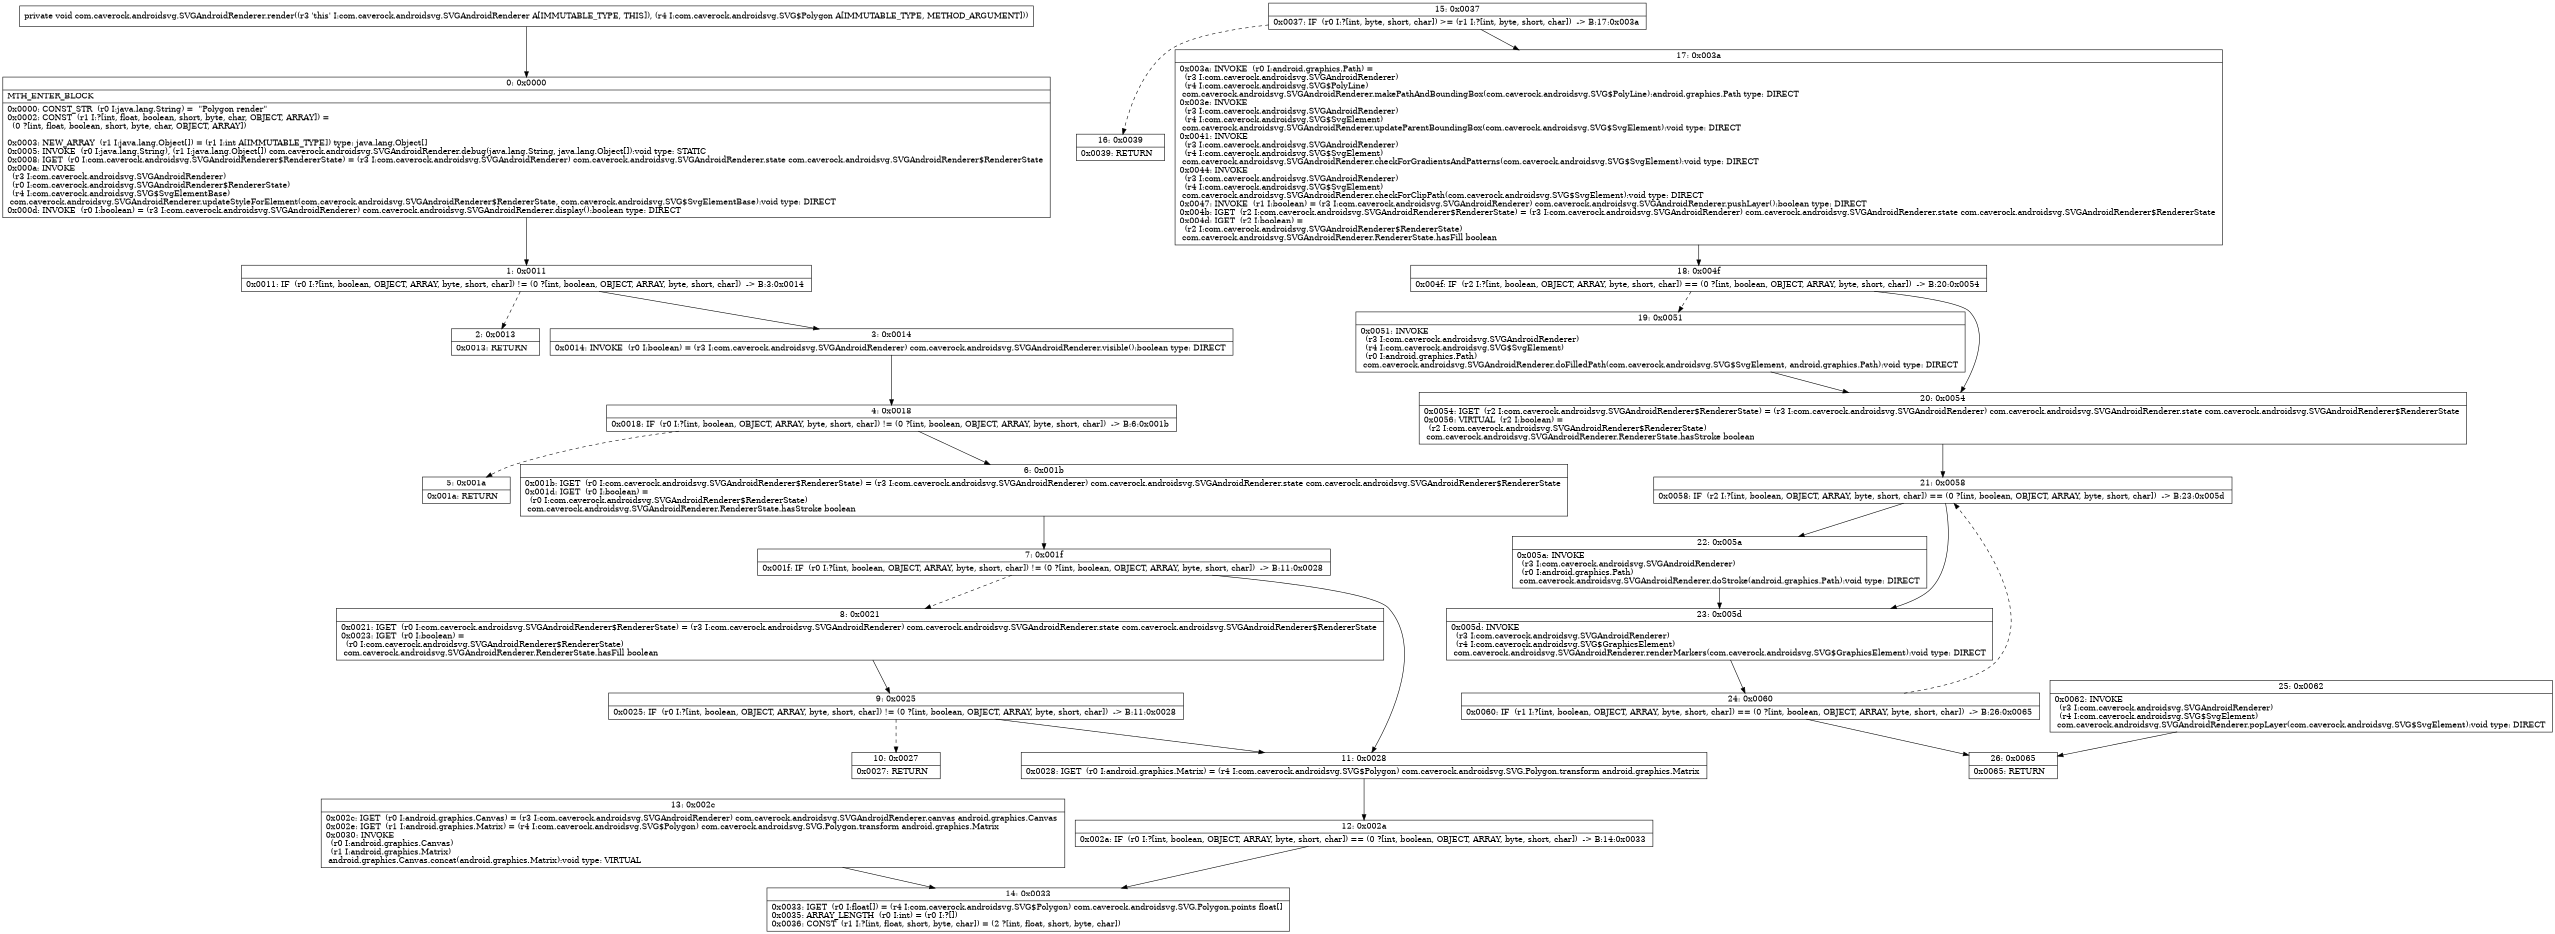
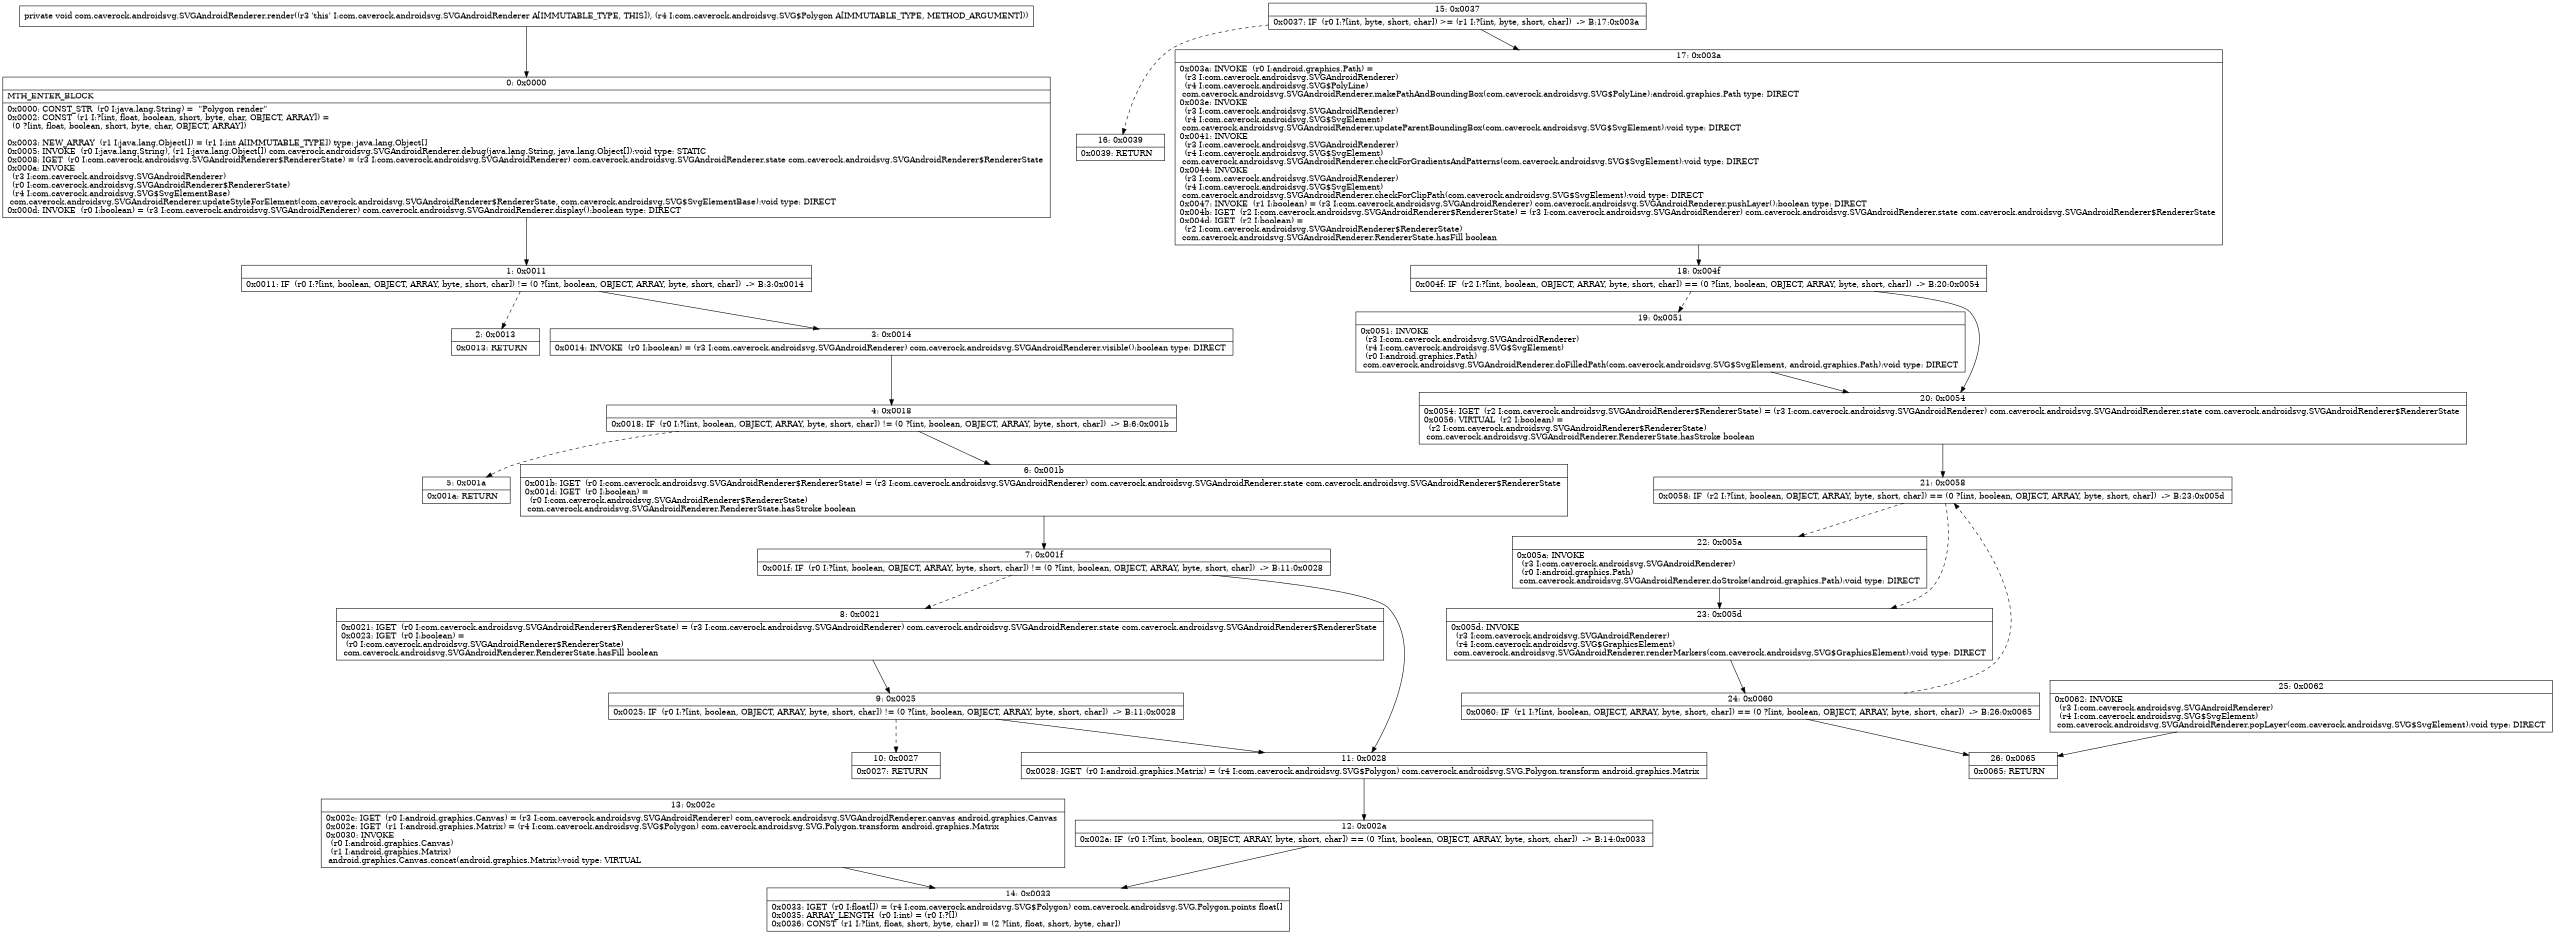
edge "21: 0x0058" -> "22: 0x005a": style solid -> dashed
edge "21: 0x0058" -> "23: 0x005d": style solid -> dashed
